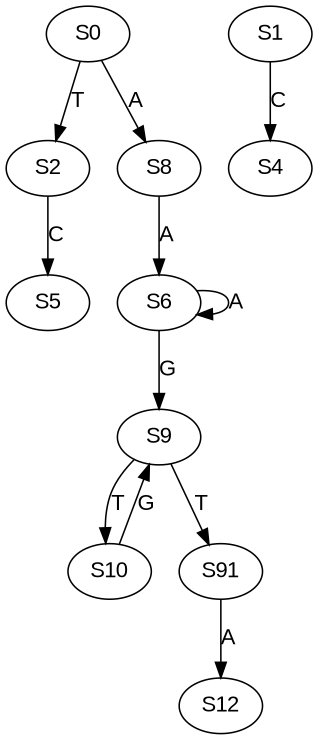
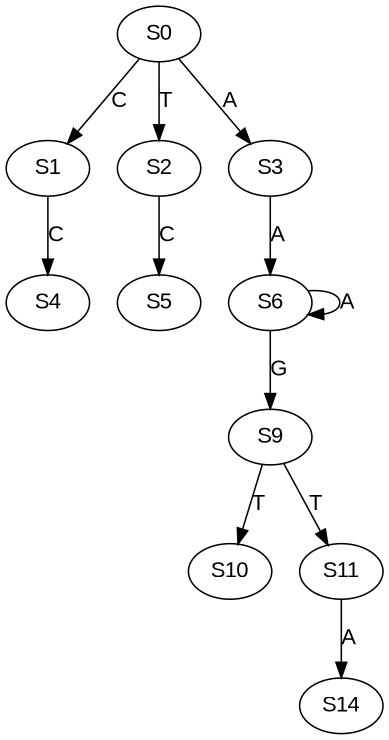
edge "S0" -> "S1": added, label "C"
node "S8": label "S8" -> "S3"
edge "S10" -> "S9": removed, label "G"
node "S91": label "S91" -> "S11"
node "S12": label "S12" -> "S14"
